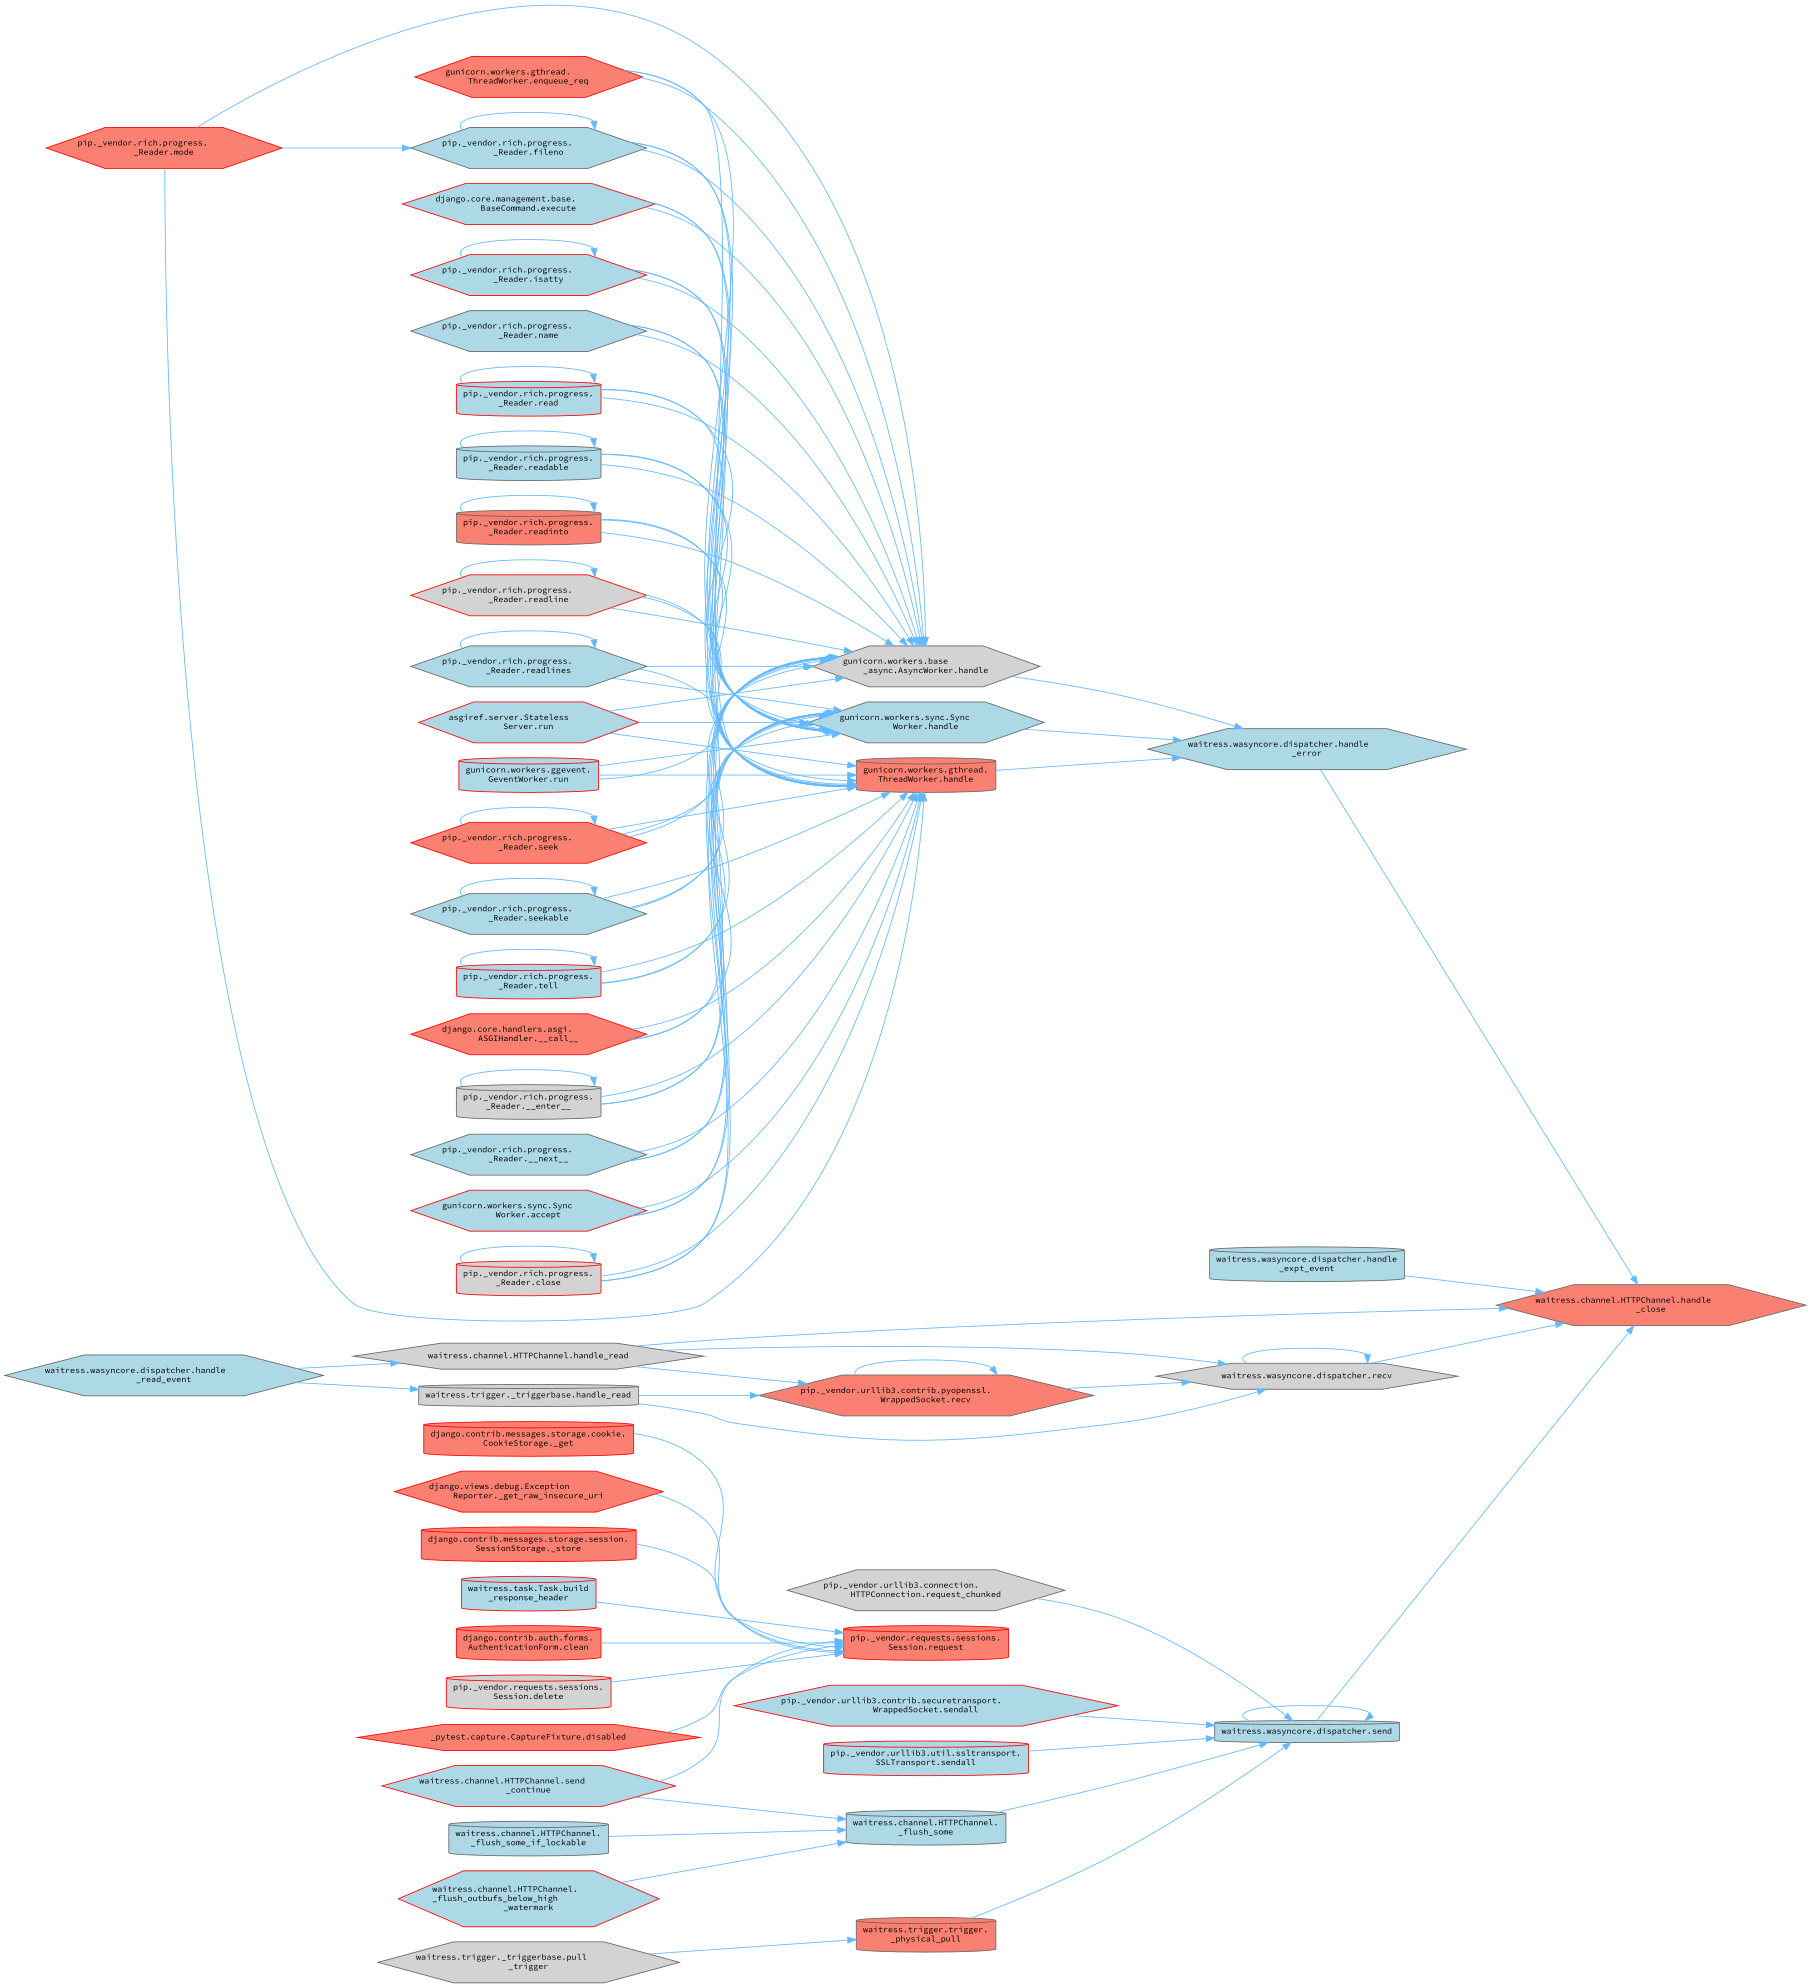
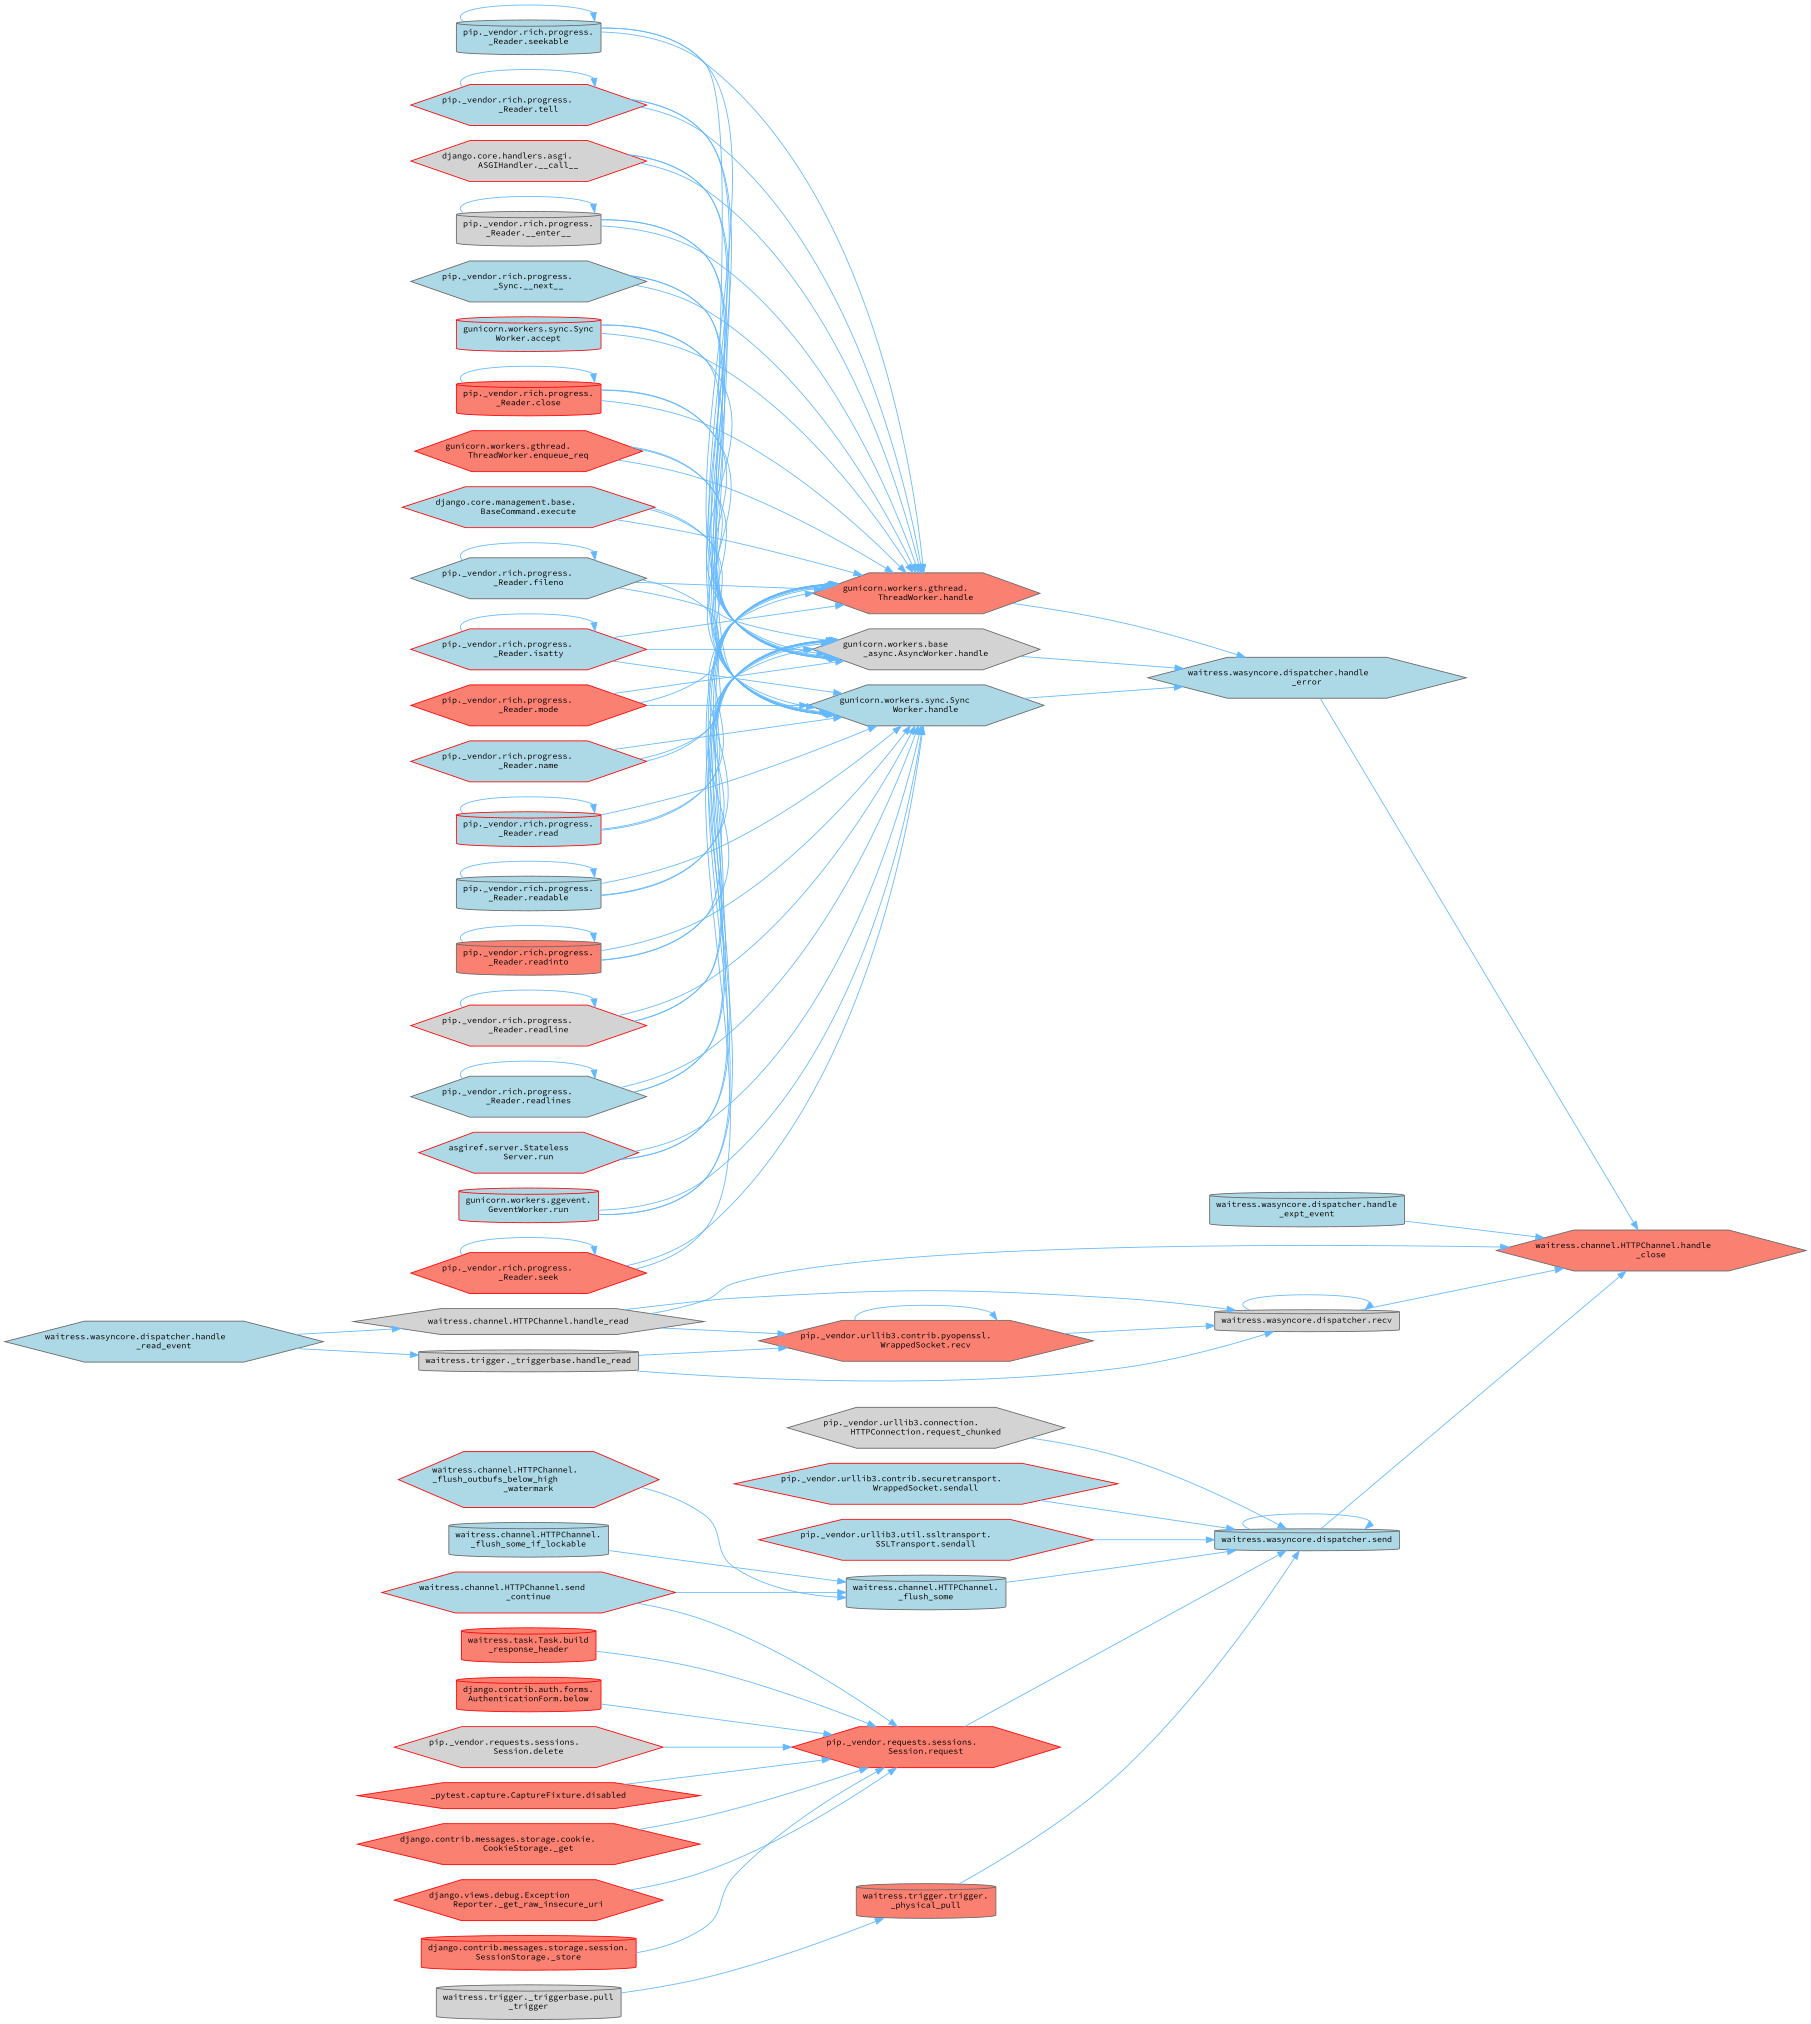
edge "pip._vendor.rich.progress. _Reader.mode" -> "pip._vendor.rich.progress. _Reader.fileno": now "pip._vendor.rich.progress. _Reader.mode" -> "gunicorn.workers.sync.Sync Worker.handle"
node "pip._vendor.rich.progress. _Reader.name": color grey40 -> red
node "gunicorn.workers.gthread. ThreadWorker.handle": shape cylinder -> hexagon
edge "pip._vendor.rich.progress. _Reader.seek" -> "gunicorn.workers.gthread. ThreadWorker.handle": removed
node "pip._vendor.rich.progress. _Reader.seekable": shape hexagon -> cylinder
node "pip._vendor.rich.progress. _Reader.tell": shape cylinder -> hexagon
node "django.core.handlers.asgi. ASGIHandler.__call__": fillcolor salmon -> lightgrey
node "pip._vendor.rich.progress. _Reader.__next__": label "pip._vendor.rich.progress. _Reader.__next__" -> "pip._vendor.rich.progress. _Sync.__next__"
node "gunicorn.workers.sync.Sync Worker.accept": shape hexagon -> cylinder
node "pip._vendor.rich.progress. _Reader.close": fillcolor lightgrey -> salmon
node "waitress.wasyncore.dispatcher.recv": shape hexagon -> cylinder
node "django.contrib.messages.storage.cookie. CookieStorage._get": shape cylinder -> hexagon
node "waitress.task.Task.build _response_header": fillcolor lightblue -> salmon
edge "pip._vendor.requests.sessions. Session.request" -> "waitress.wasyncore.dispatcher.send": added
node "django.contrib.auth.forms. AuthenticationForm.clean": label "django.contrib.auth.forms. AuthenticationForm.clean" -> "django.contrib.auth.forms. AuthenticationForm.below"
node "pip._vendor.requests.sessions. Session.request": shape cylinder -> hexagon
node "pip._vendor.requests.sessions. Session.delete": shape cylinder -> hexagon
node "pip._vendor.urllib3.util.ssltransport. SSLTransport.sendall": shape cylinder -> hexagon
node "waitress.trigger._triggerbase.pull _trigger": shape hexagon -> cylinder
